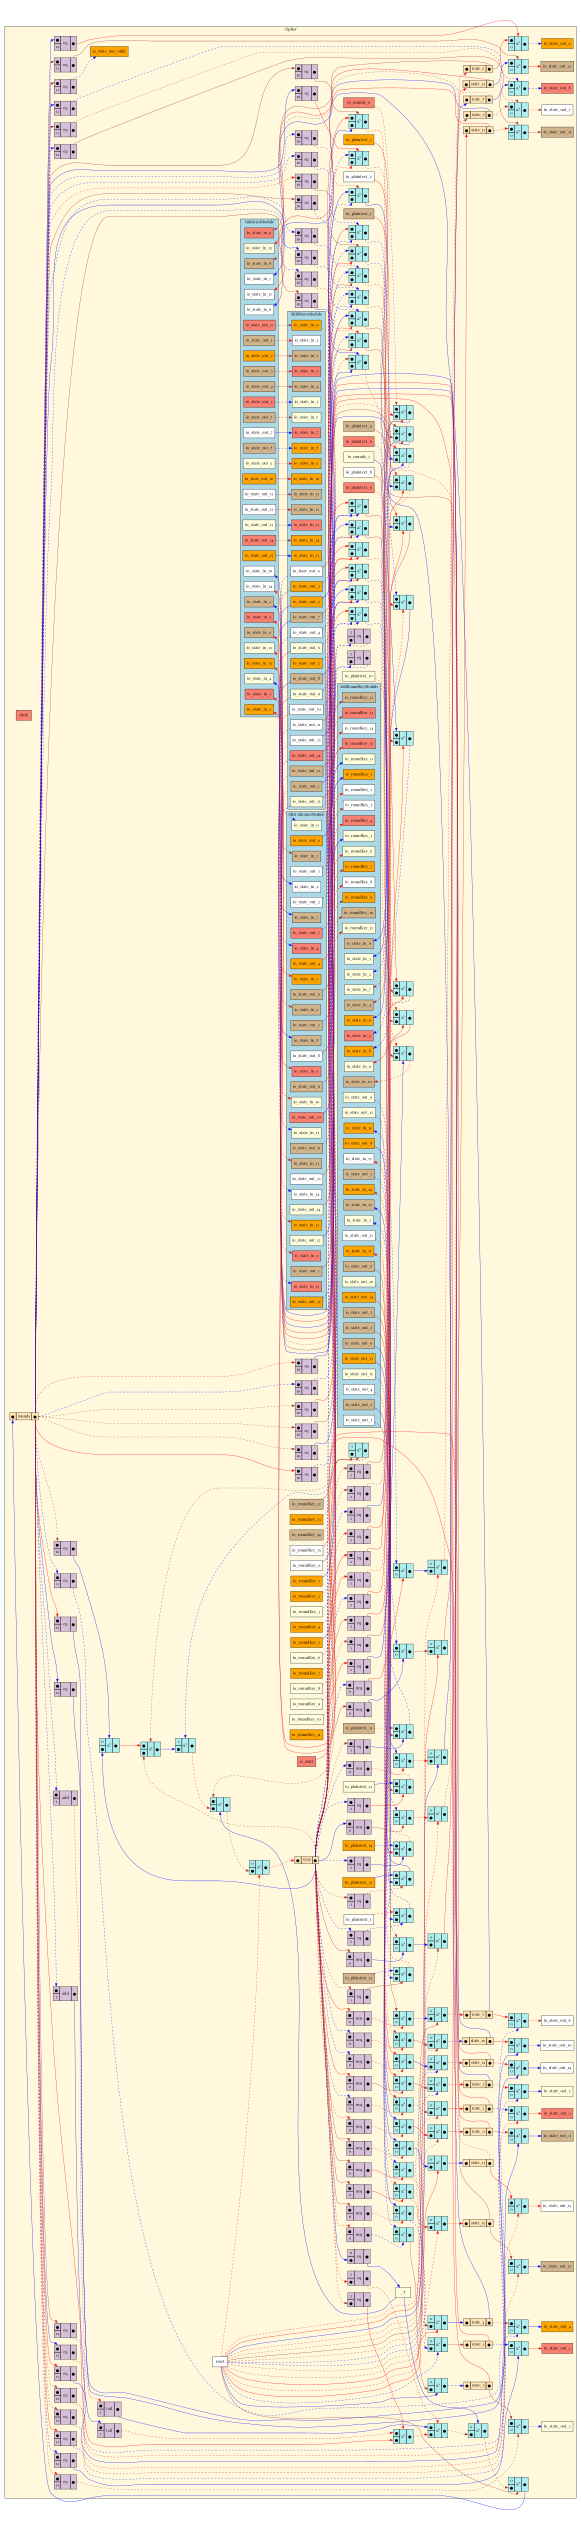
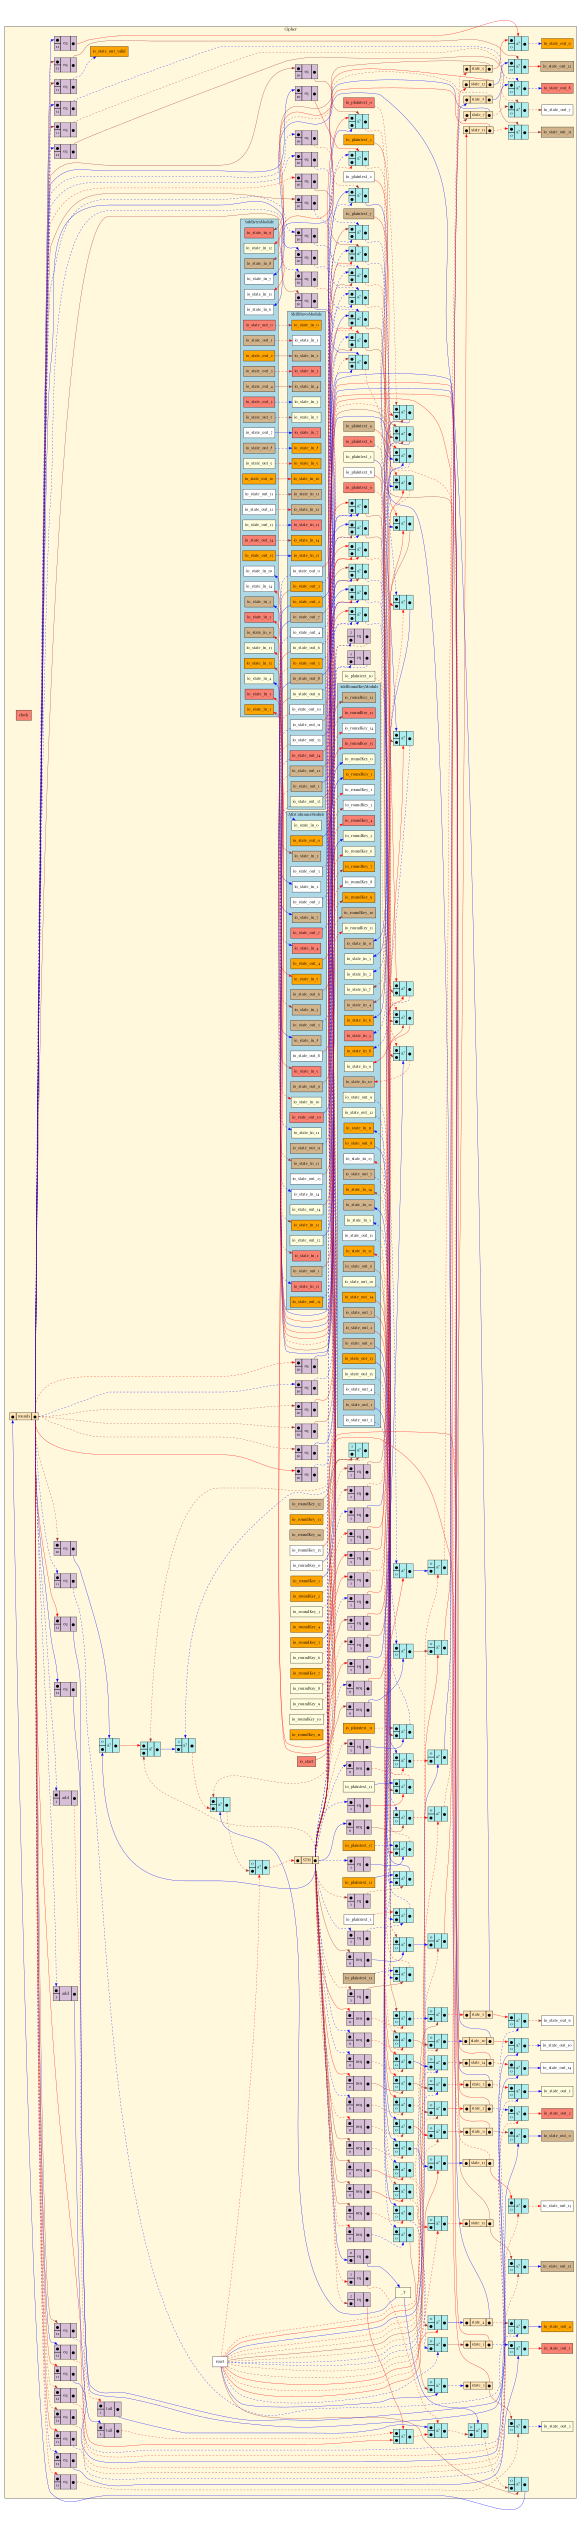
node "io_rounds_0": label "io_rounds_0" -> "io_plaintext_0"
node "io_rounds_5": label "io_rounds_5" -> "io_plaintext_5"
node "io_plaintext_11": fillcolor tan -> orange
node "io_plaintext_14": label "io_plaintext_14" -> "io_plaintext_17"
node "io_plaintext_32": label "io_plaintext_32" -> "io_plaintext_12"
